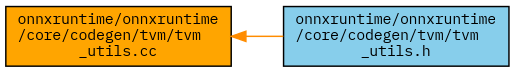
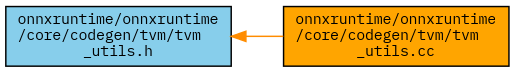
edge "onnxruntime/onnxruntime /core/codegen/tvm/tvm _utils.h" -> "onnxruntime/onnxruntime /core/codegen/tvm/tvm _utils.cc": reversed
